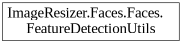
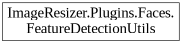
node "ImageResizer.Faces.Faces. FeatureDetectionUtils": label "ImageResizer.Faces.Faces. FeatureDetectionUtils" -> "ImageResizer.Plugins.Faces. FeatureDetectionUtils"
